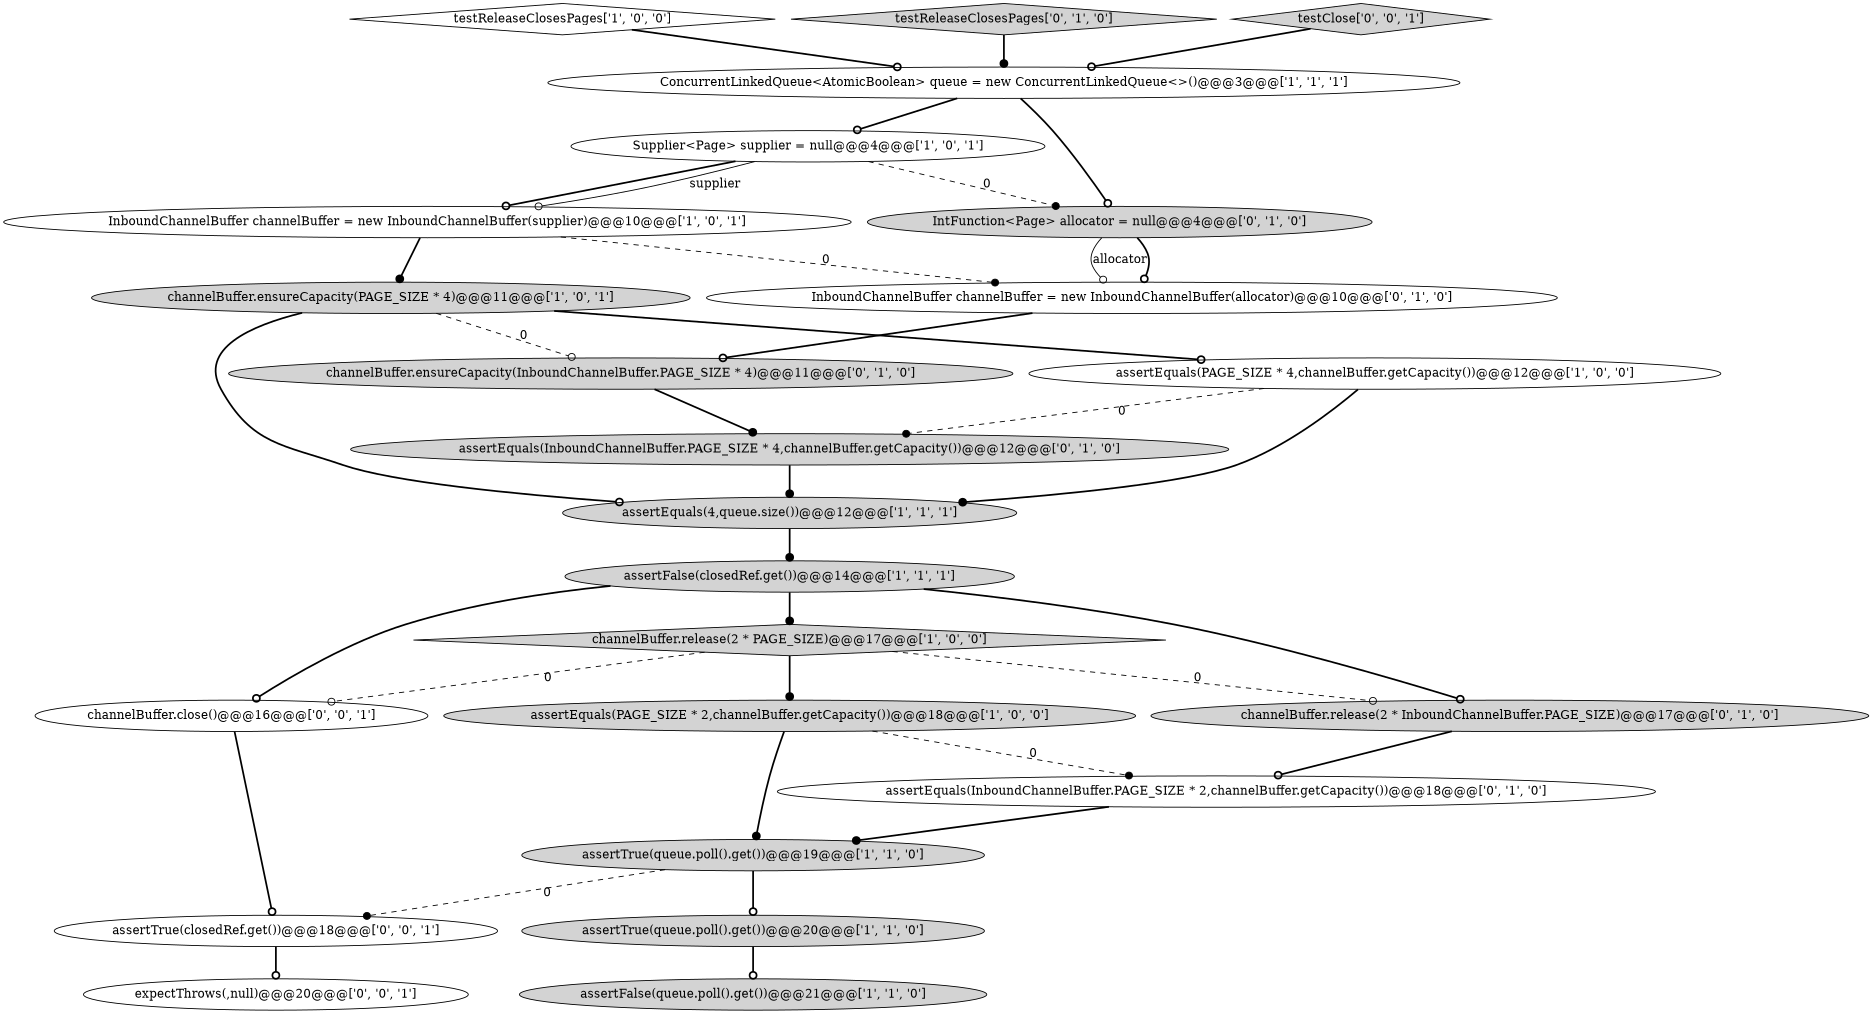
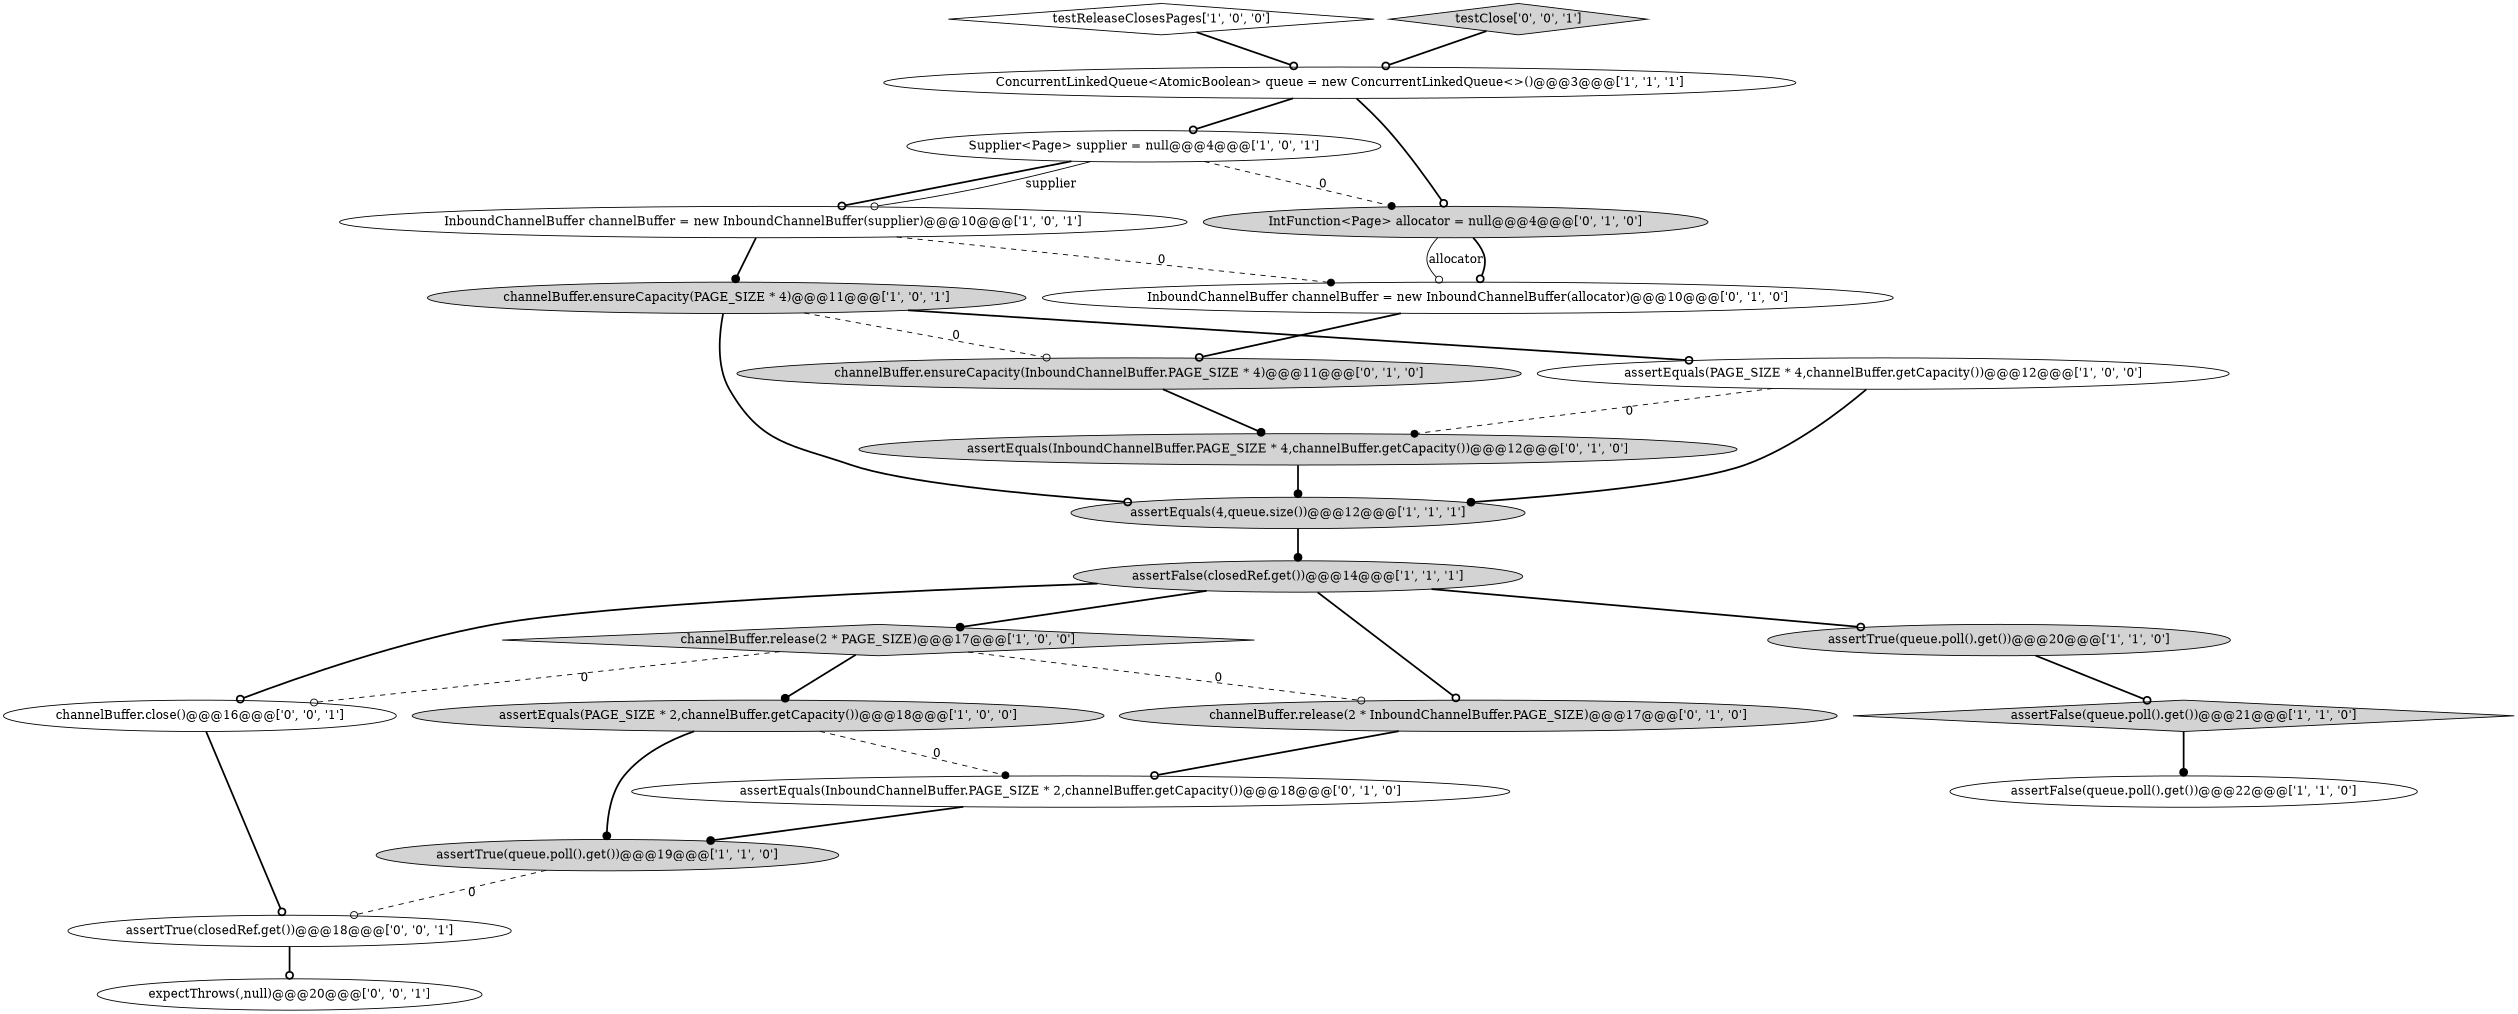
node "testReleaseClosesPages['0', '1', '0']": removed
node "assertFalse(queue.poll().get())@@@22@@@['1', '1', '0']": added
edge "assertTrue(queue.poll().get())@@@19@@@['1', '1', '0']" -> "assertTrue(queue.poll().get())@@@20@@@['1', '1', '0']": now "assertFalse(closedRef.get())@@@14@@@['1', '1', '1']" -> "assertTrue(queue.poll().get())@@@20@@@['1', '1', '0']"
edge "assertTrue(queue.poll().get())@@@19@@@['1', '1', '0']" -> "assertTrue(closedRef.get())@@@18@@@['0', '0', '1']": arrowhead dot -> odot
node "assertFalse(queue.poll().get())@@@21@@@['1', '1', '0']": shape ellipse -> diamond
